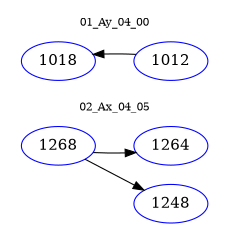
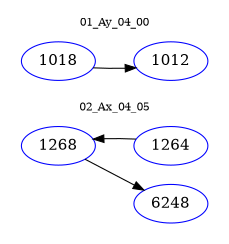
edge "1012" -> "1018": reversed
edge "1268" -> "1264": reversed
node "1248": label "1248" -> "6248"
